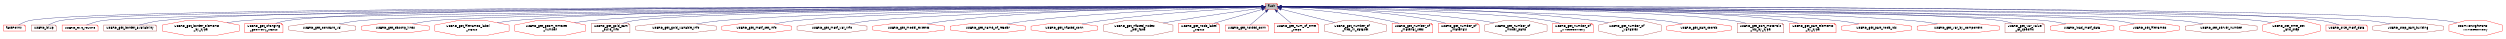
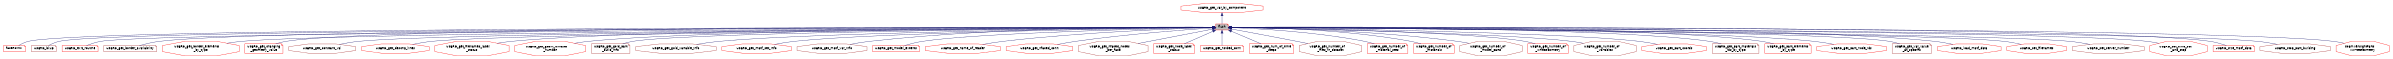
edge "USERD_get_var_by_component" -> "flush": reversed
node "USERD_get_changing _geometry_status": label "USERD_get_changing _geometry_status" -> "USERD_get_changing _geometry_value"
node "USERD_get_model_extents": shape octagon -> note
